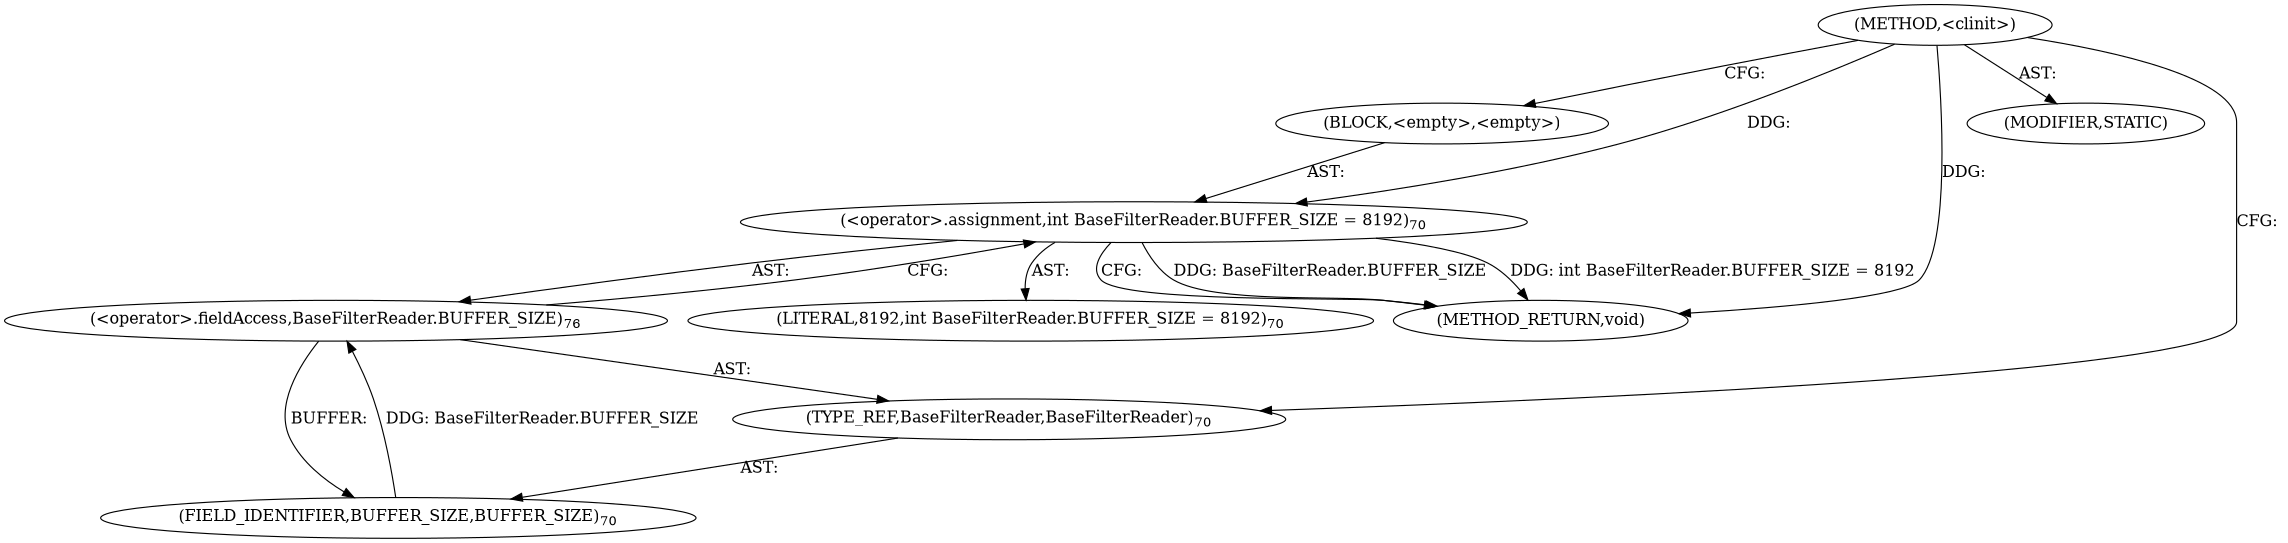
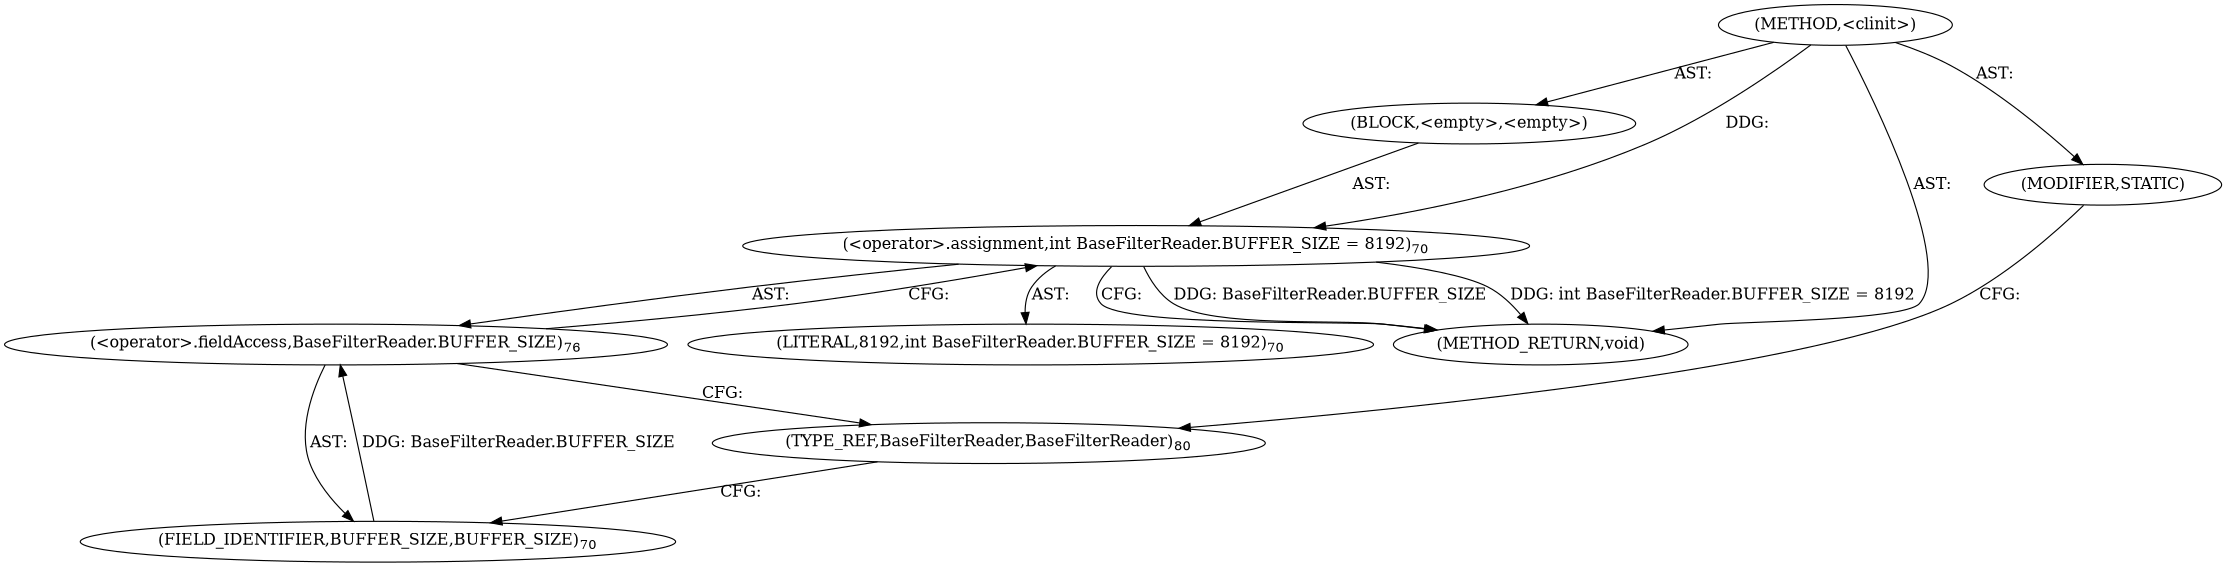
edge "(METHOD,<clinit>)" -> "(BLOCK,<empty>,<empty>)": label "CFG: " -> "AST: "
edge "(METHOD,<clinit>)" -> "(METHOD_RETURN,void)": label "DDG: " -> "AST: "
edge "(<operator>.fieldAccess,BaseFilterReader.BUFFER_SIZE)" -> "(TYPE_REF,BaseFilterReader,BaseFilterReader)": label "AST: " -> "CFG: "
edge "(METHOD,<clinit>)" -> "(TYPE_REF,BaseFilterReader,BaseFilterReader)": now "(MODIFIER,STATIC)" -> "(TYPE_REF,BaseFilterReader,BaseFilterReader)"
node "(TYPE_REF,BaseFilterReader,BaseFilterReader)": text "70" -> "80"
edge "(<operator>.fieldAccess,BaseFilterReader.BUFFER_SIZE)" -> "(FIELD_IDENTIFIER,BUFFER_SIZE,BUFFER_SIZE)": label "BUFFER: " -> "AST: "
edge "(TYPE_REF,BaseFilterReader,BaseFilterReader)" -> "(FIELD_IDENTIFIER,BUFFER_SIZE,BUFFER_SIZE)": label "AST: " -> "CFG: "
